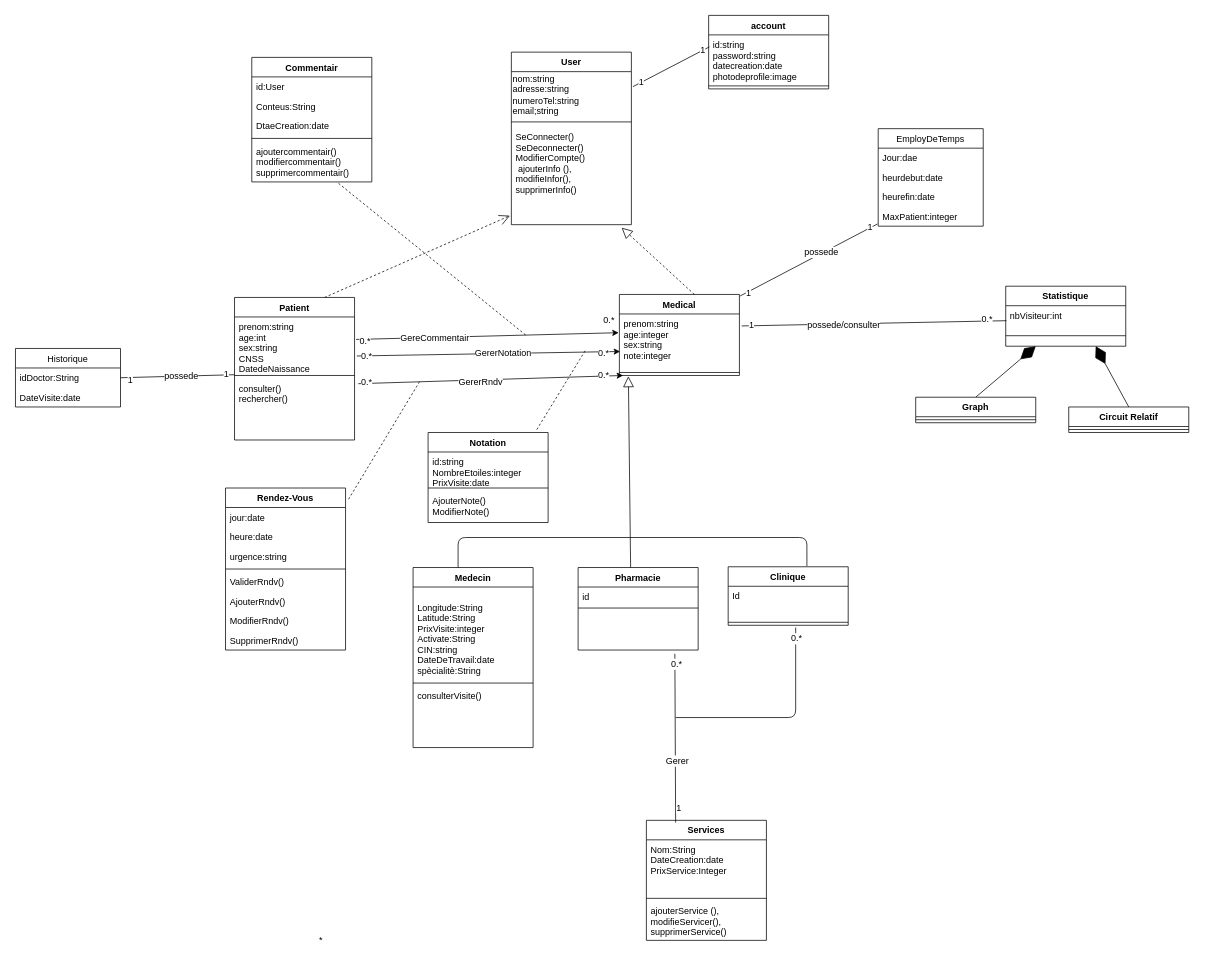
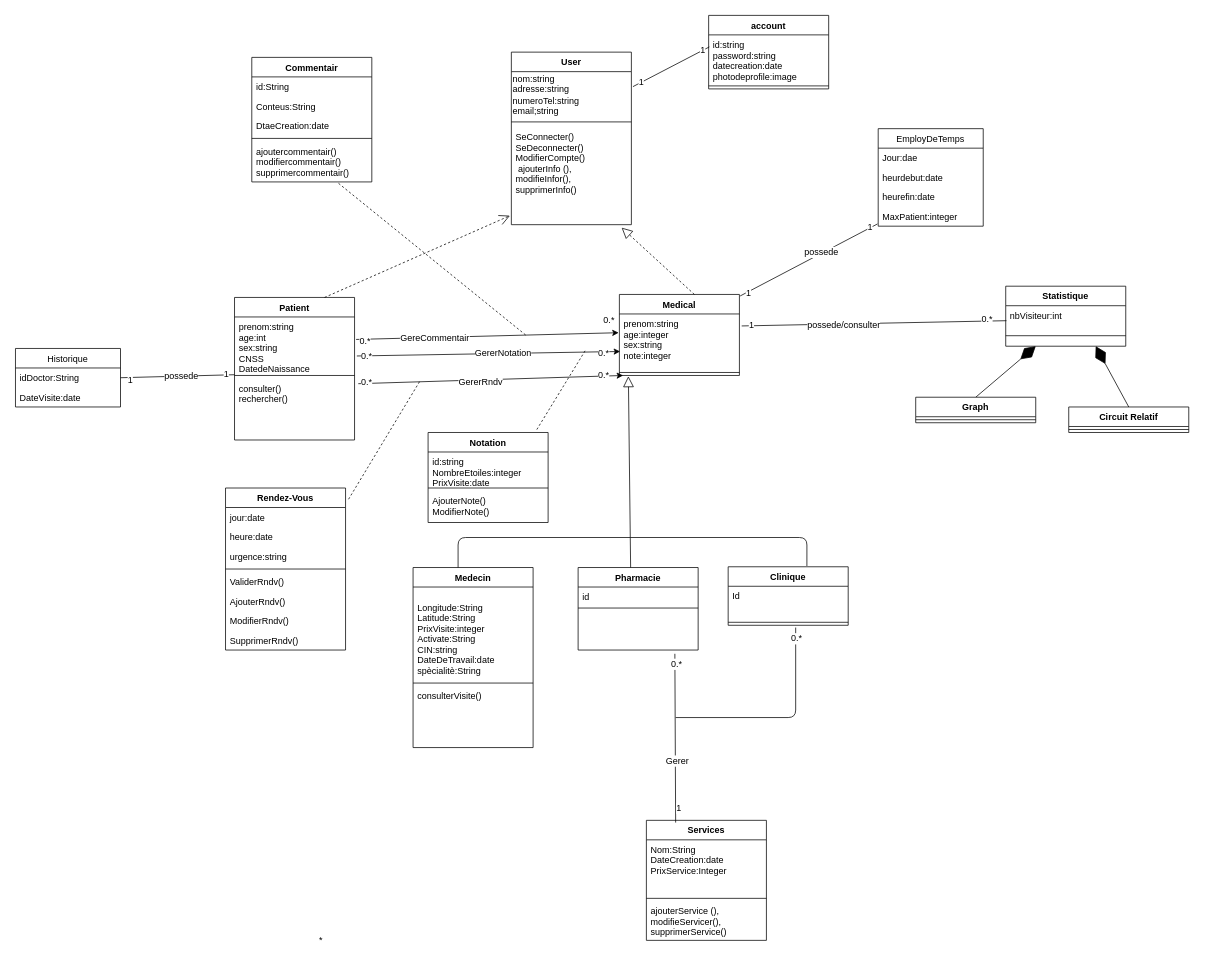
node "id:User": label "id:User" -> "id:String"
